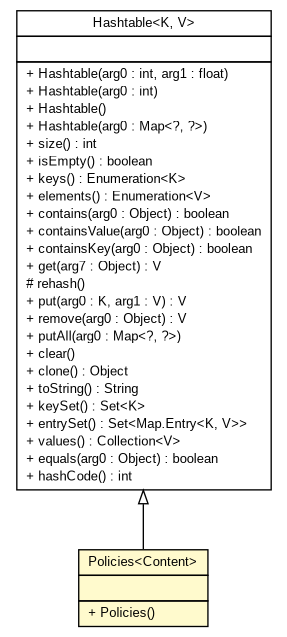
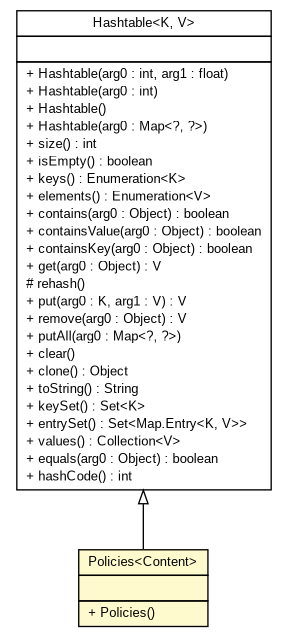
node "Hashtable<K, V>": text "+ get(arg7 : Object) : V" -> "+ get(arg0 : Object) : V"
